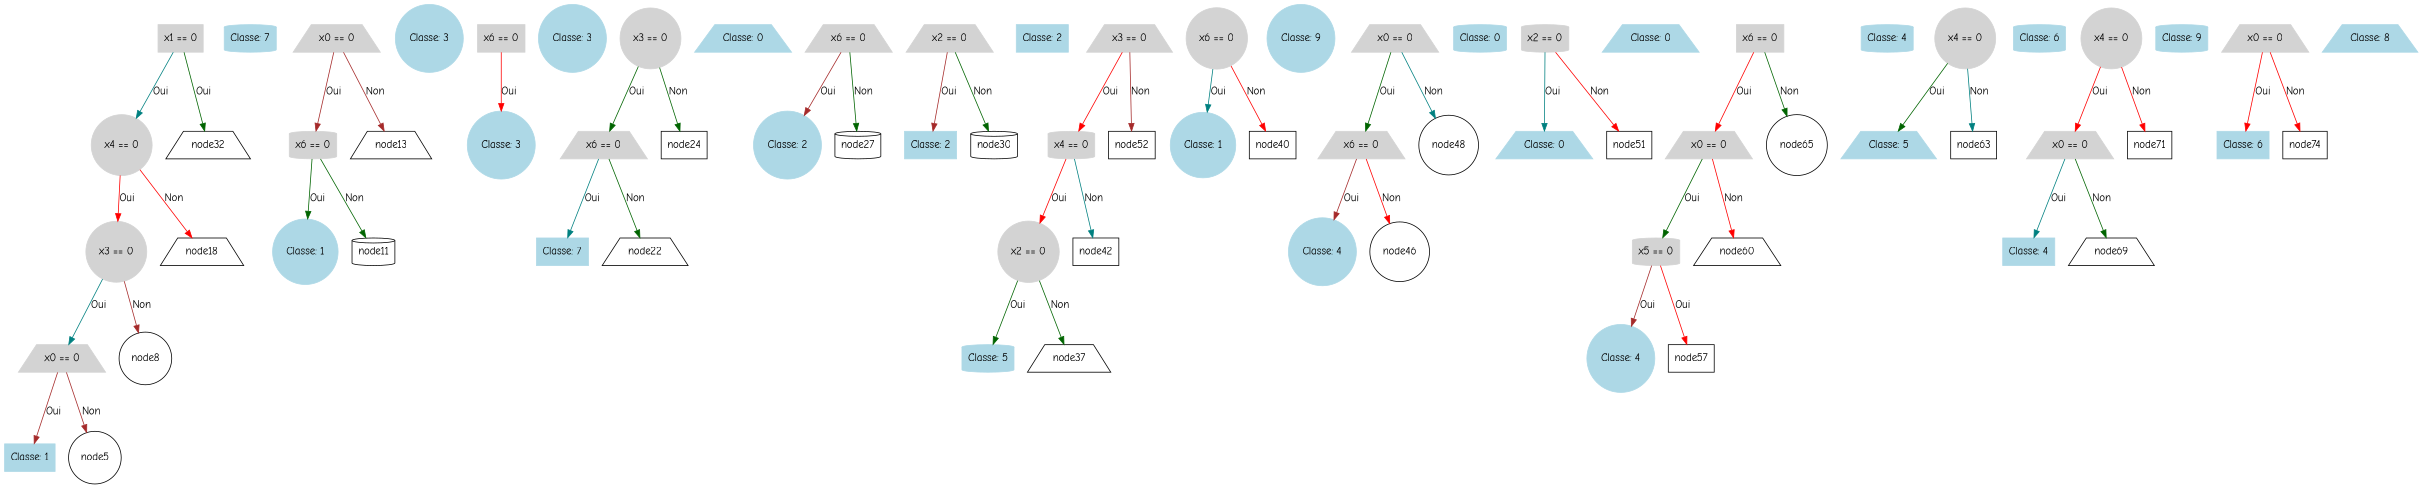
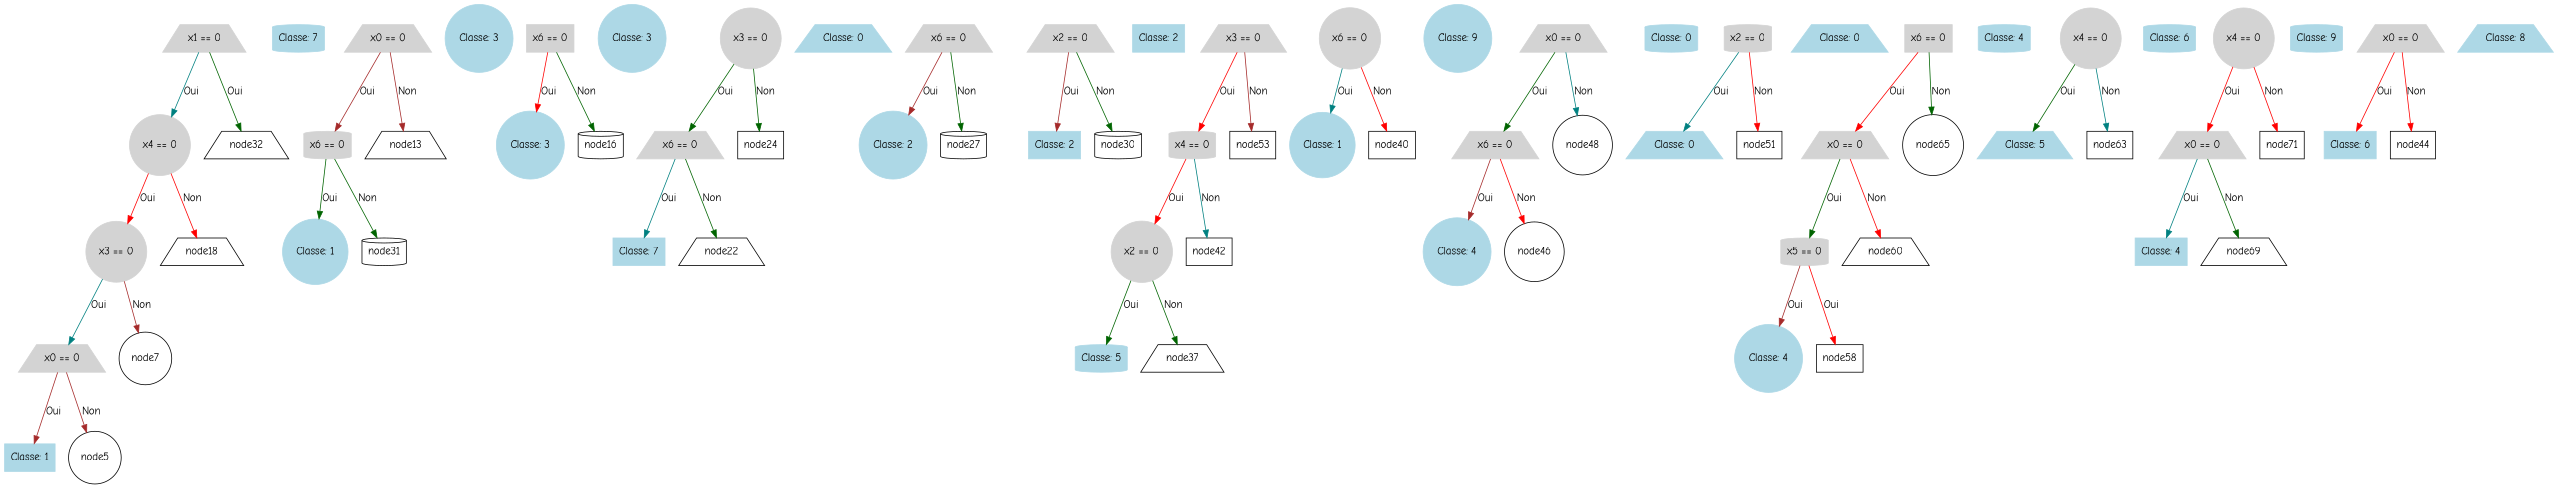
node "x1 == 0": shape box -> trapezium
node "node16": added
node "node52": label "node52" -> "node53"
node "node74": label "node74" -> "node44"
node "node11": label "node11" -> "node31"
node "node8": label "node8" -> "node7"
node "node57": label "node57" -> "node58"
